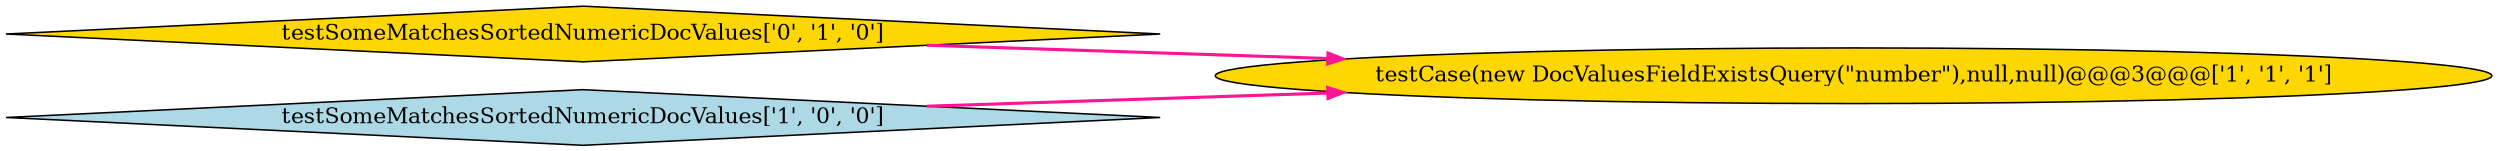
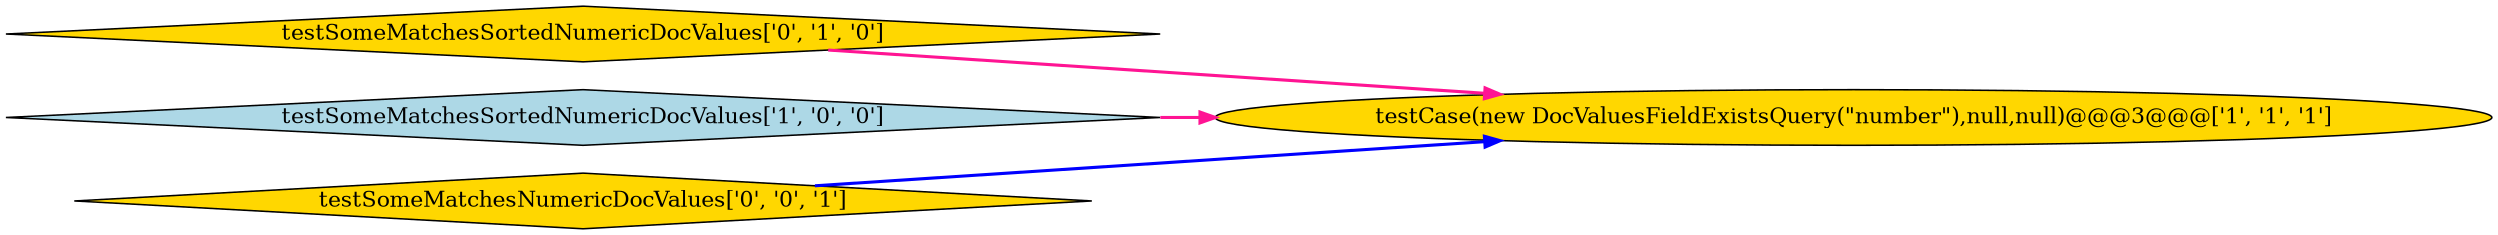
node "testSomeMatchesNumericDocValues['0', '0', '1']": added
